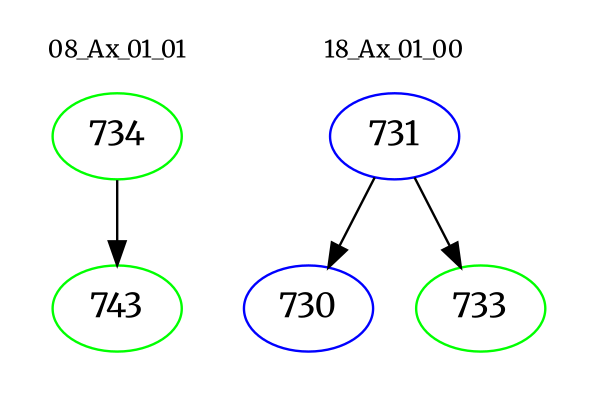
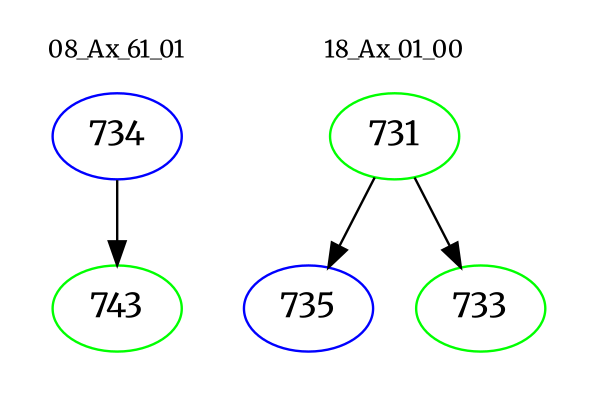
cluster "08_Ax_01_01": label "08_Ax_01_01" -> "08_Ax_61_01"
node "734": color green -> blue
node "731": color blue -> green
node "730": label "730" -> "735"
